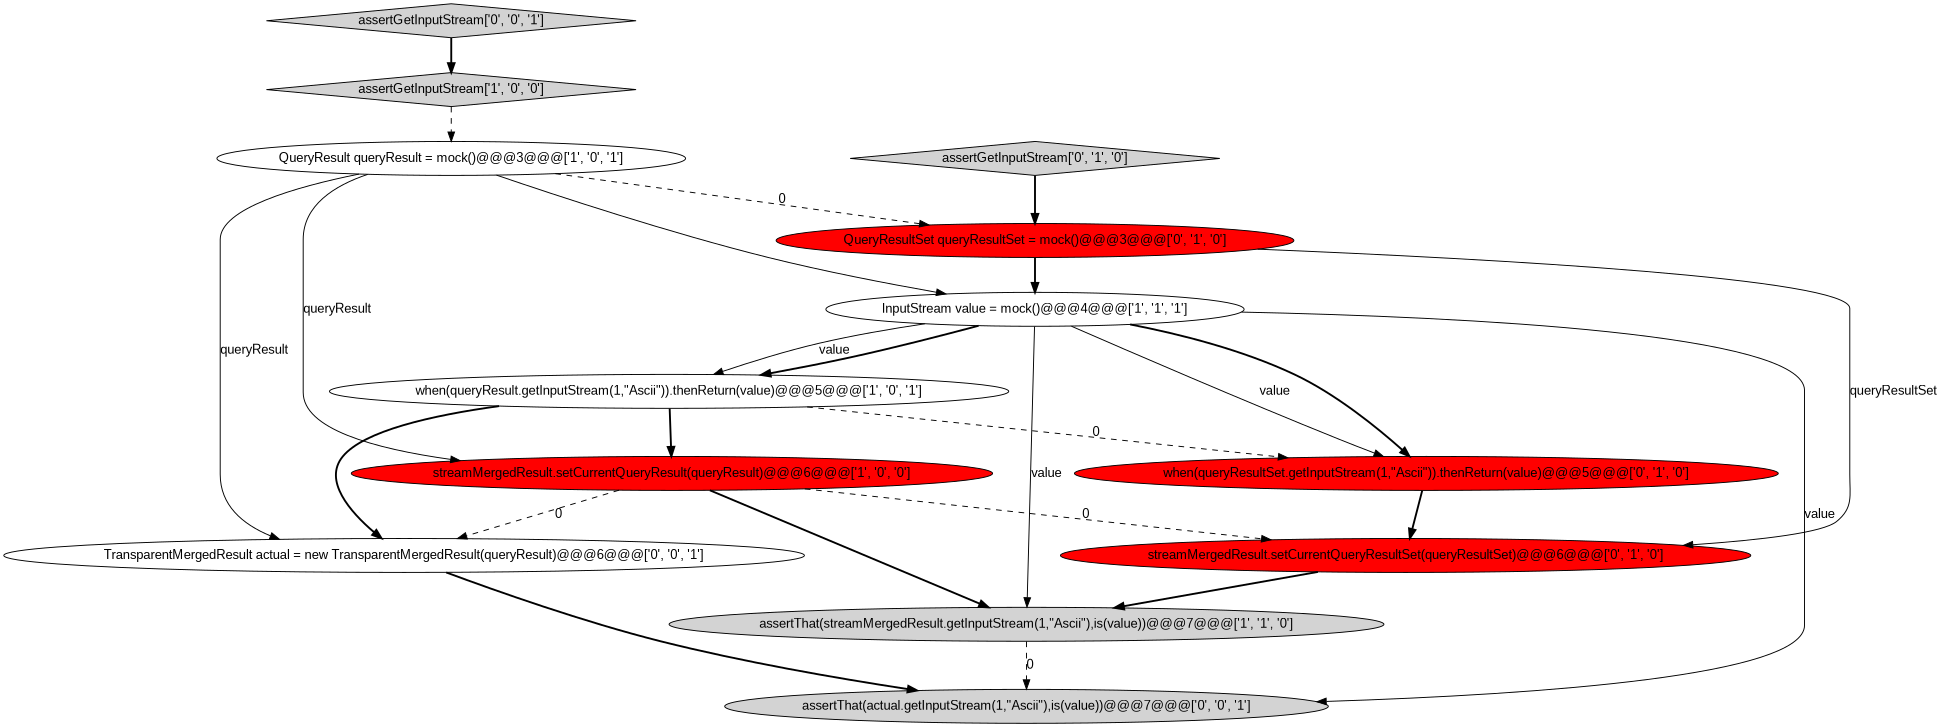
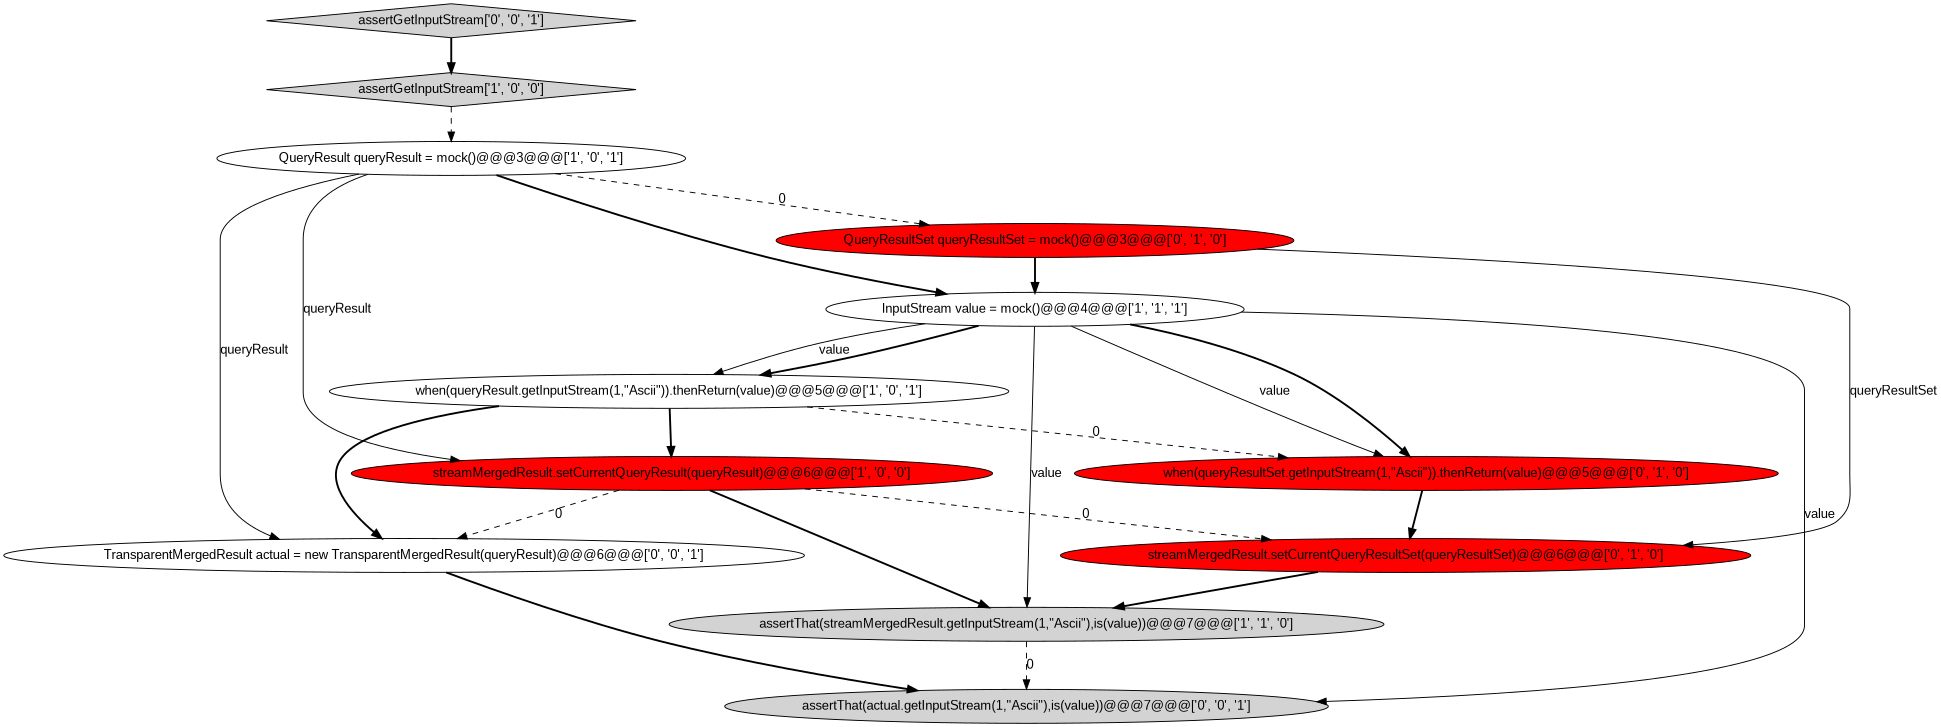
node "assertGetInputStream['0', '1', '0']": removed
edge "QueryResult queryResult = mock()@@@3@@@['1', '0', '1']" -> "InputStream value = mock()@@@4@@@['1', '1', '1']": style solid -> bold
